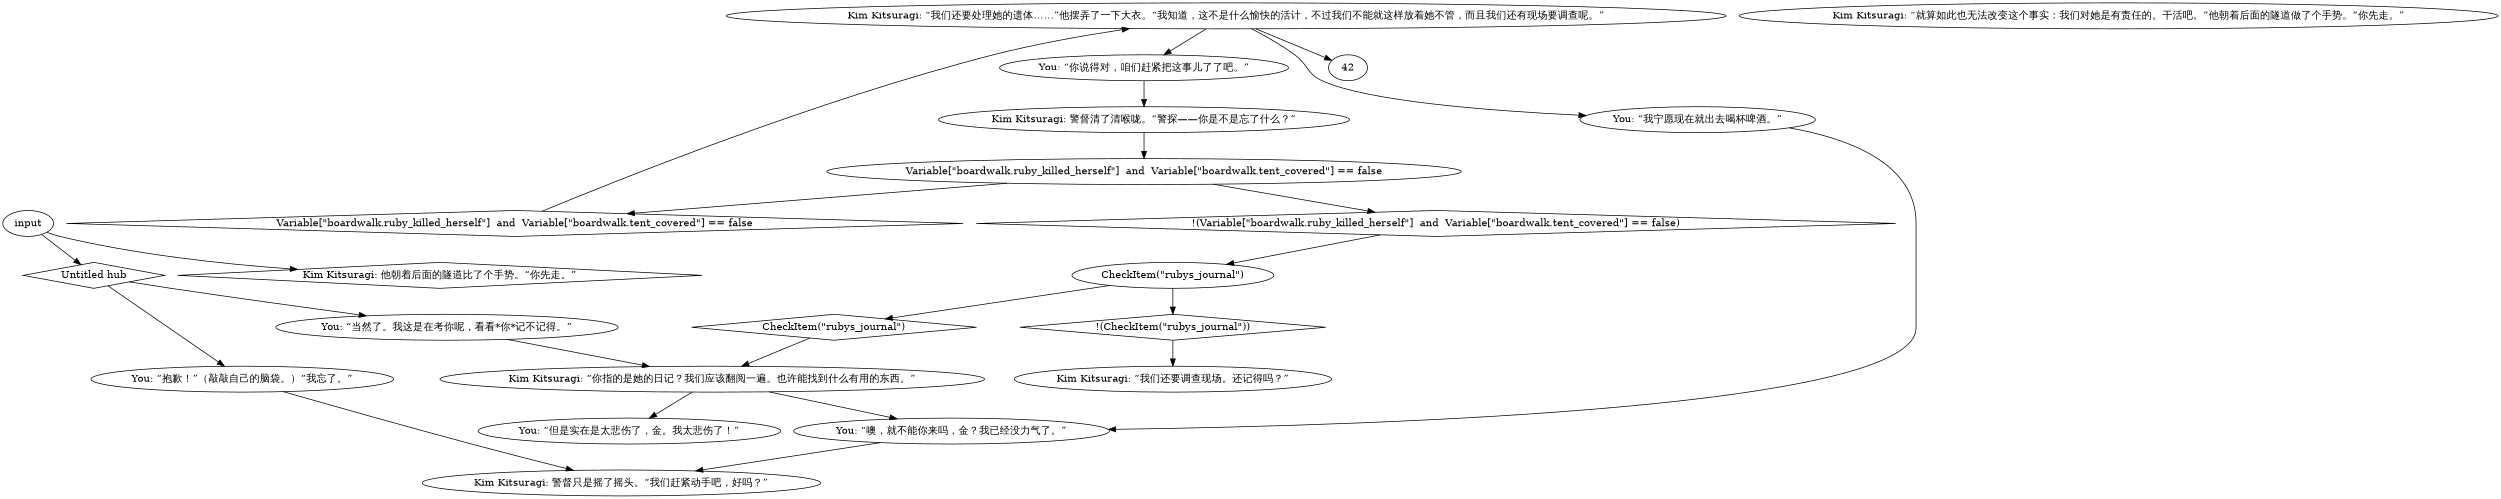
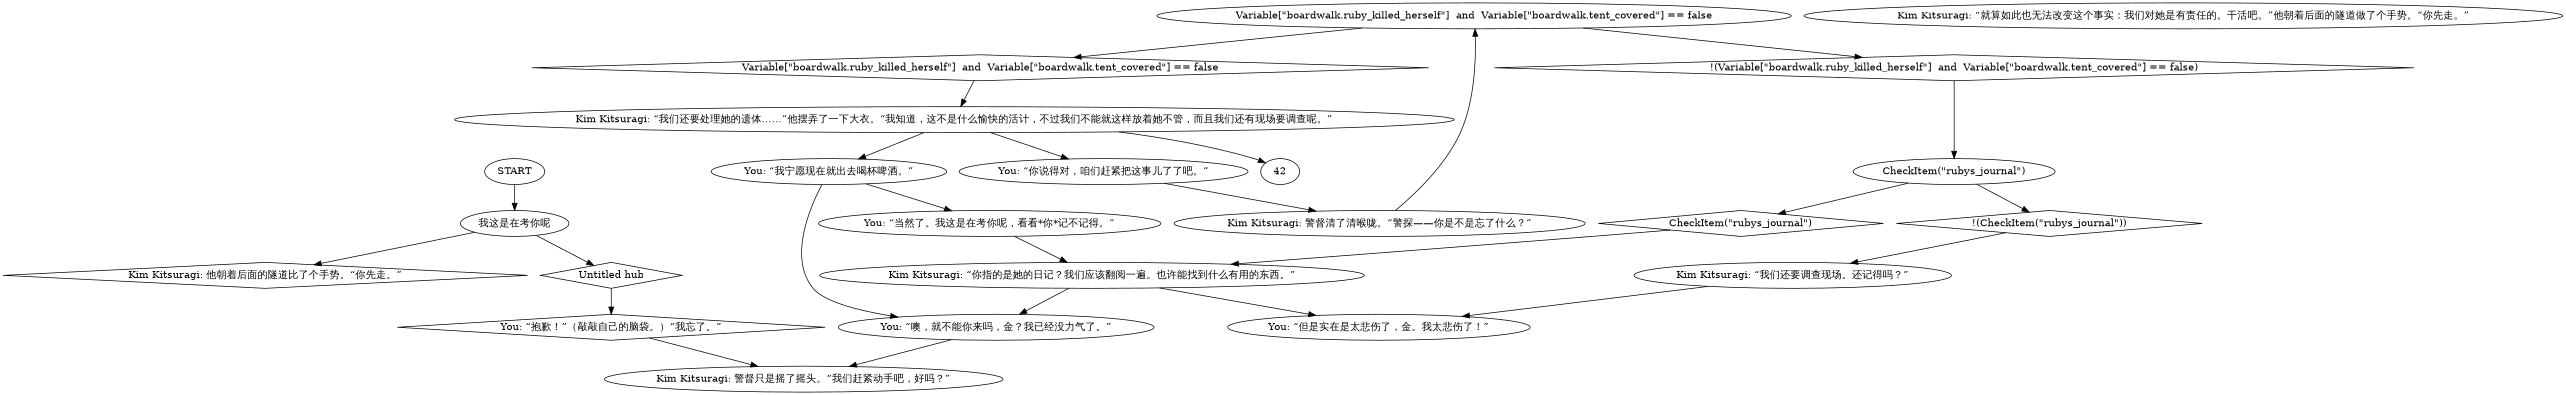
node "START": added
node "input": label "input" -> "我这是在考你呢"
edge "Untitled hub" -> "You: “当然了。我这是在考你呢，看看*你*记不记得。”": now "You: “我宁愿现在就出去喝杯啤酒。”" -> "You: “当然了。我这是在考你呢，看看*你*记不记得。”"
edge "Kim Kitsuragi: “我们还要调查现场。还记得吗？”" -> "You: “但是实在是太悲伤了，金。我太悲伤了！”": added
node "You: “抱歉！”（敲敲自己的脑袋。）“我忘了。”": shape ellipse -> diamond
